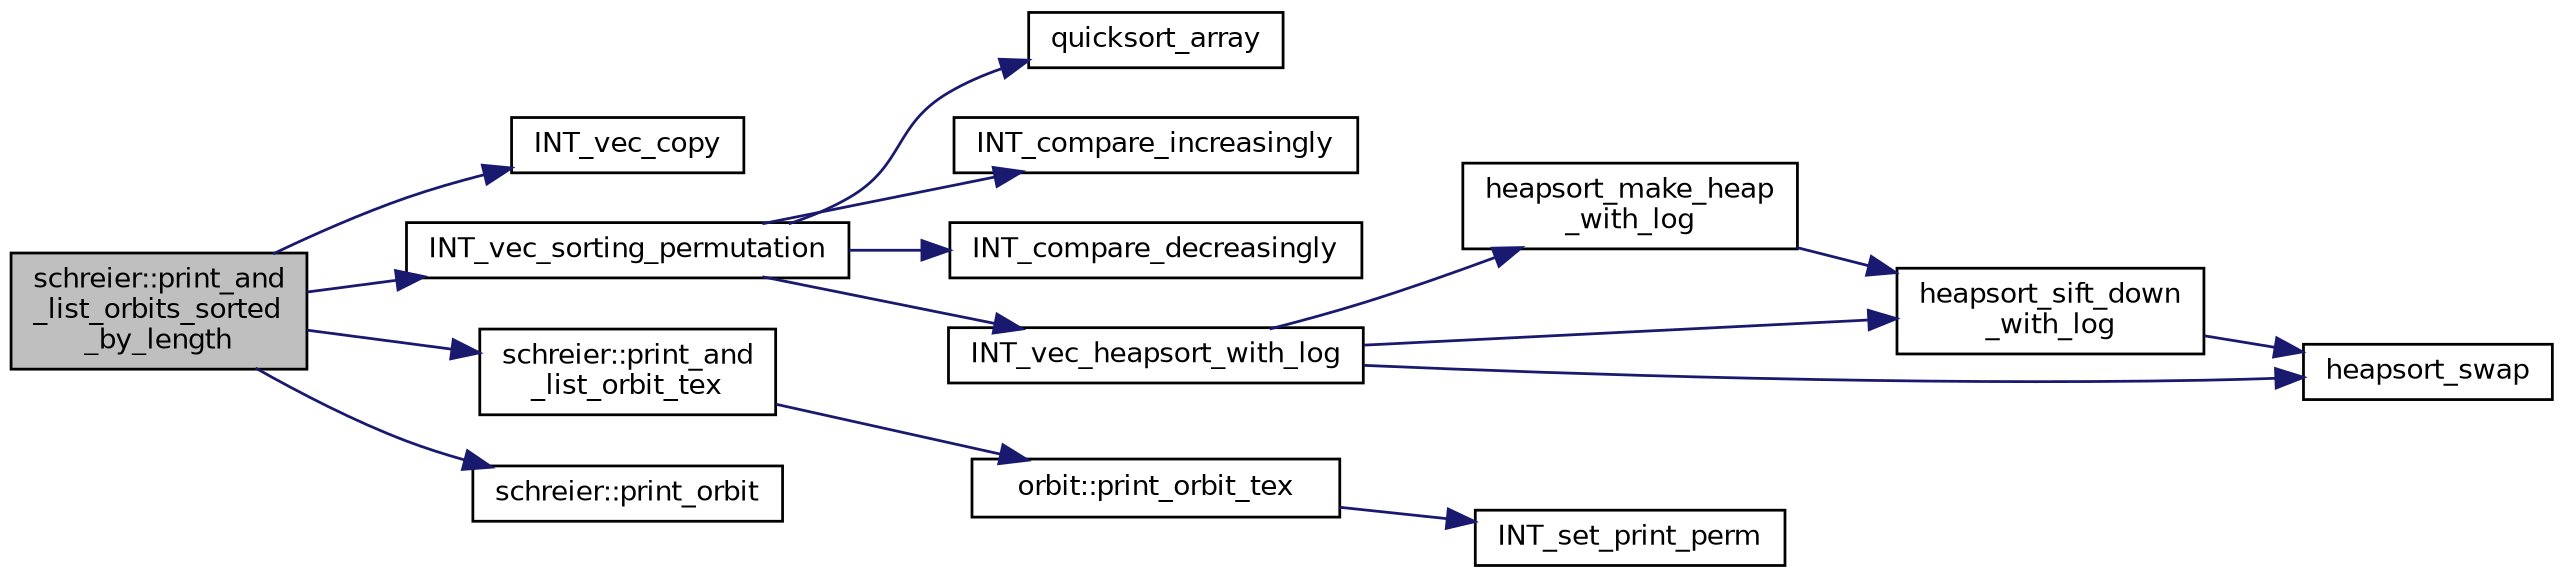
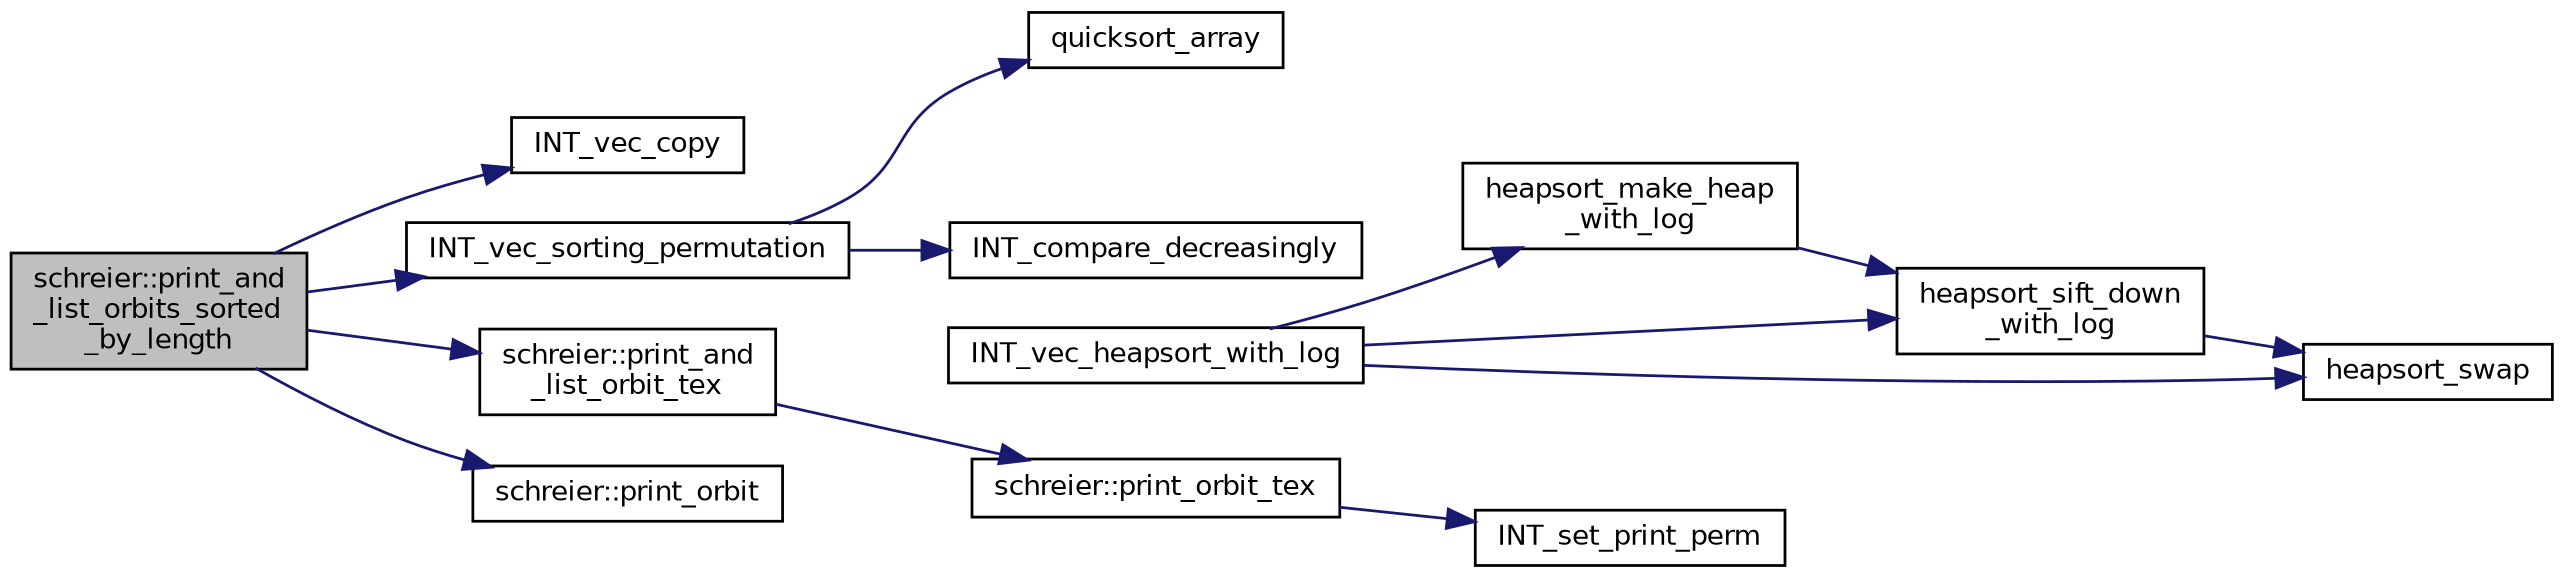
node "INT_compare_increasingly": removed
edge "INT_vec_sorting_permutation" -> "INT_vec_heapsort_with_log": removed
node "orbit::print_orbit_tex": label "orbit::print_orbit_tex" -> "schreier::print_orbit_tex"
